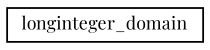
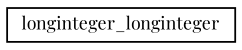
node "longinteger_domain": label "longinteger_domain" -> "longinteger_longinteger"
